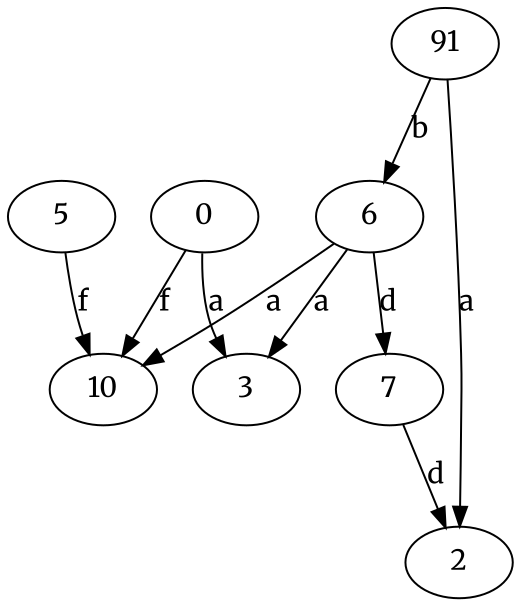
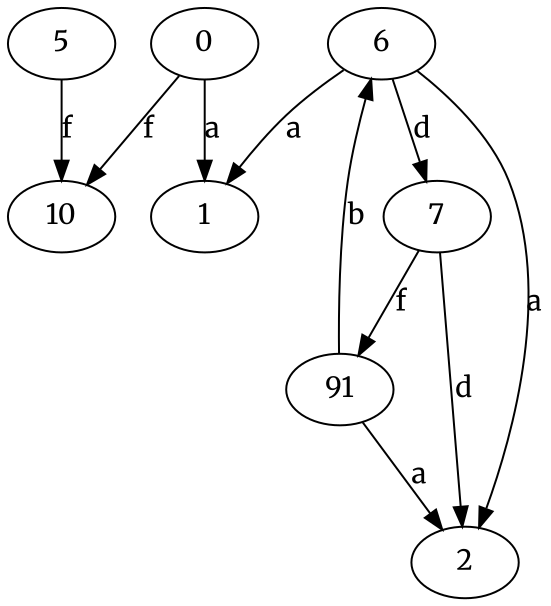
edge "7" -> "91": added, label "f"
edge "6" -> "10": now "6" -> "2"
node "3": label "3" -> "1"
